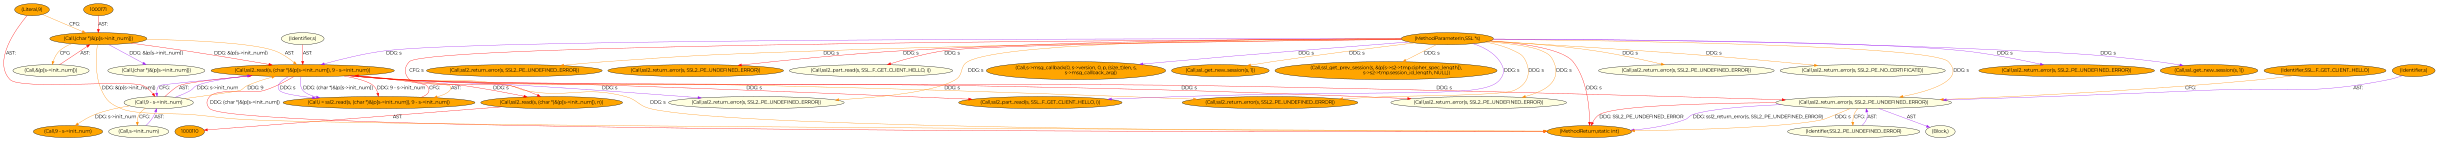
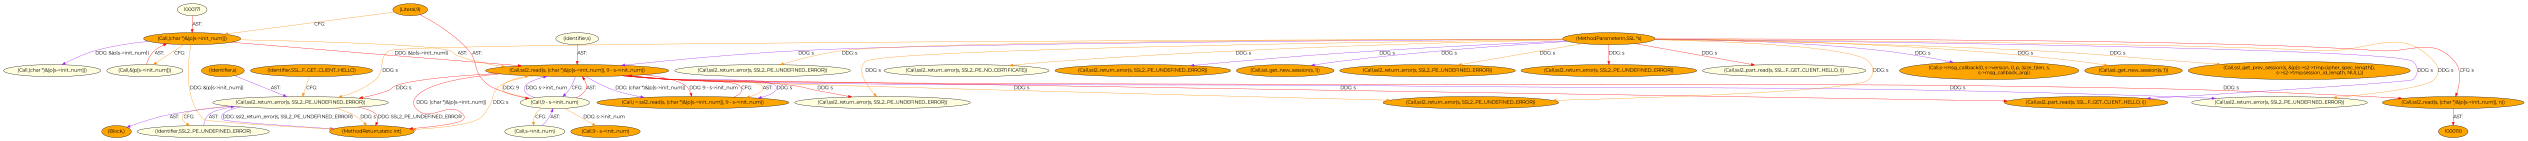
node "1000171": fillcolor orange -> lightyellow
edge "(MethodParameterIn,SSL *s)" -> "(MethodReturn,static int)": removed, label "DDG: s"
node "(Block,)": fillcolor lightyellow -> orange
